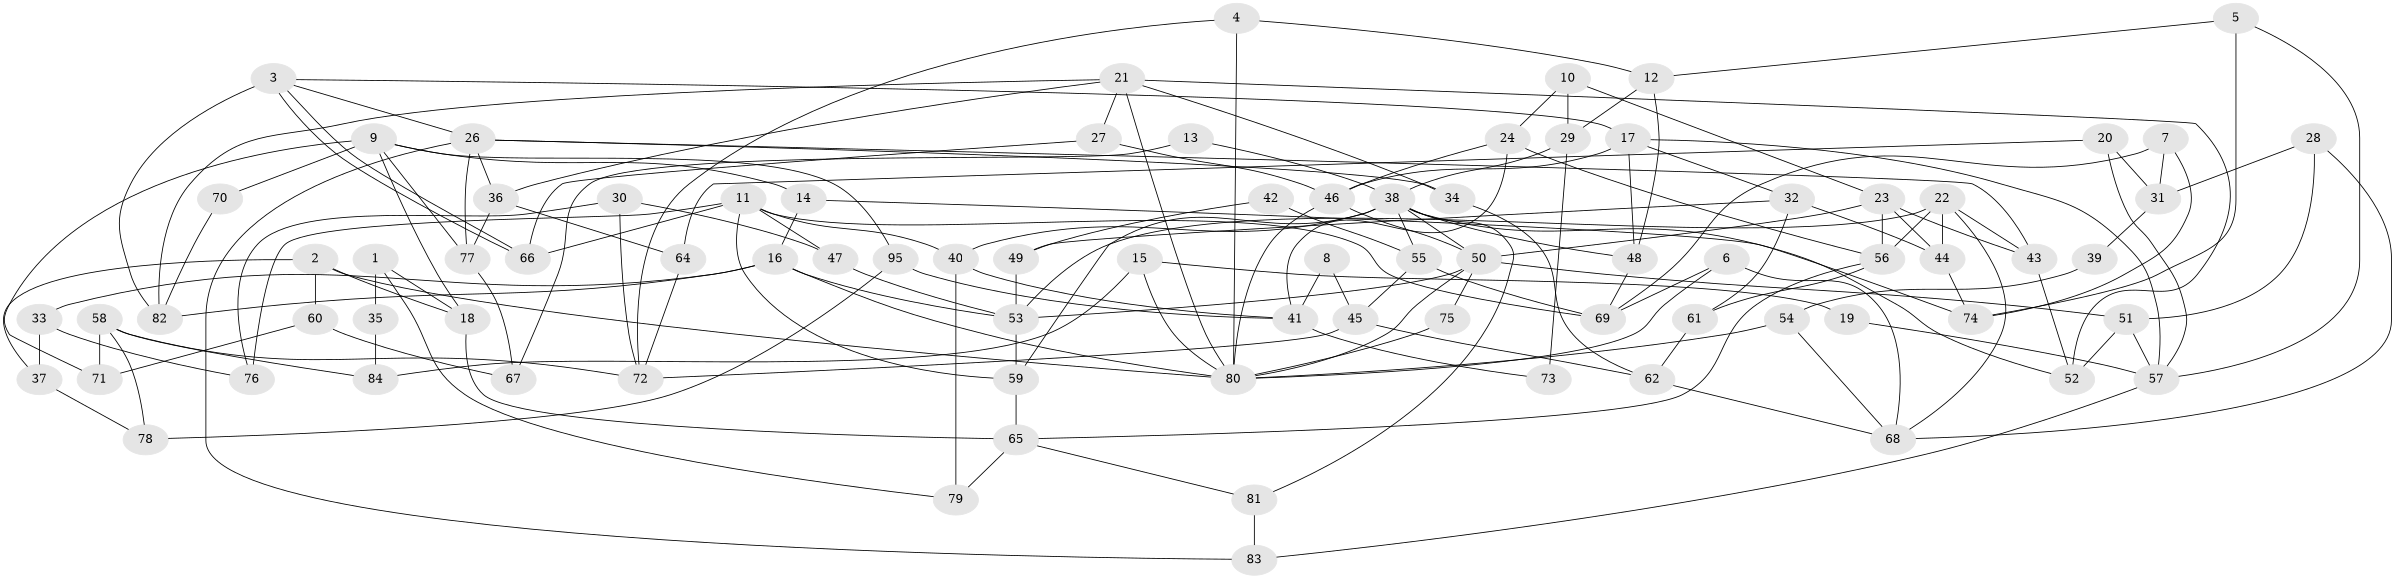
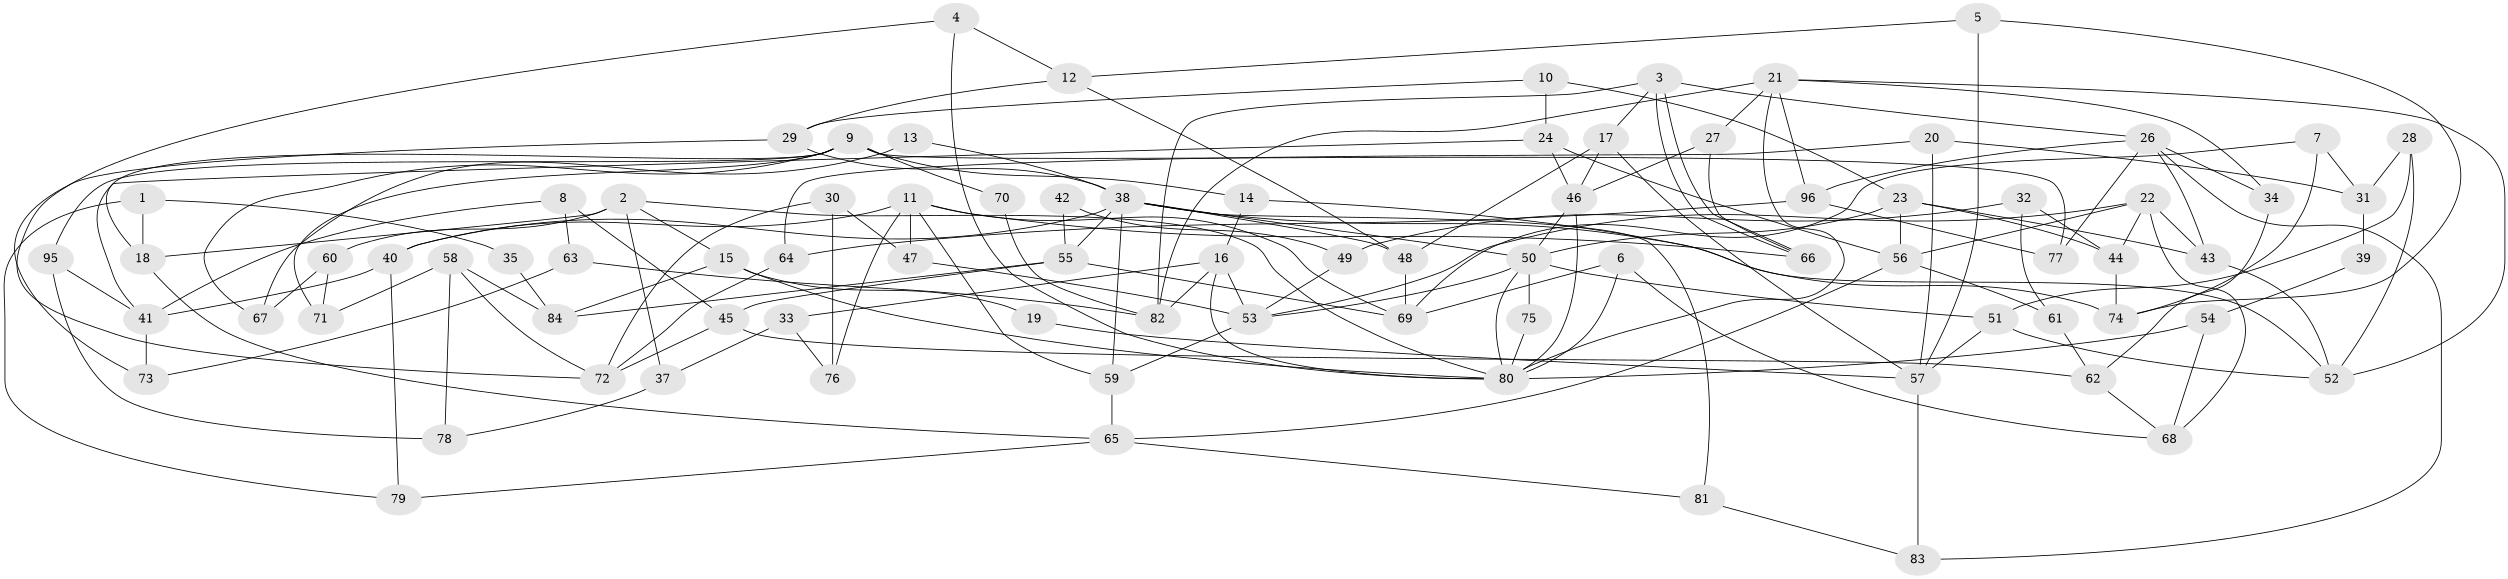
edge "17" -- "32": removed
node "36": label "36" -> "96"
edge "2" -- "15": added
node "63": added
edge "55" -- "84": added
edge "77" -- "67": now "9" -- "67"
edge "28" -- "68": now "28" -- "52"
